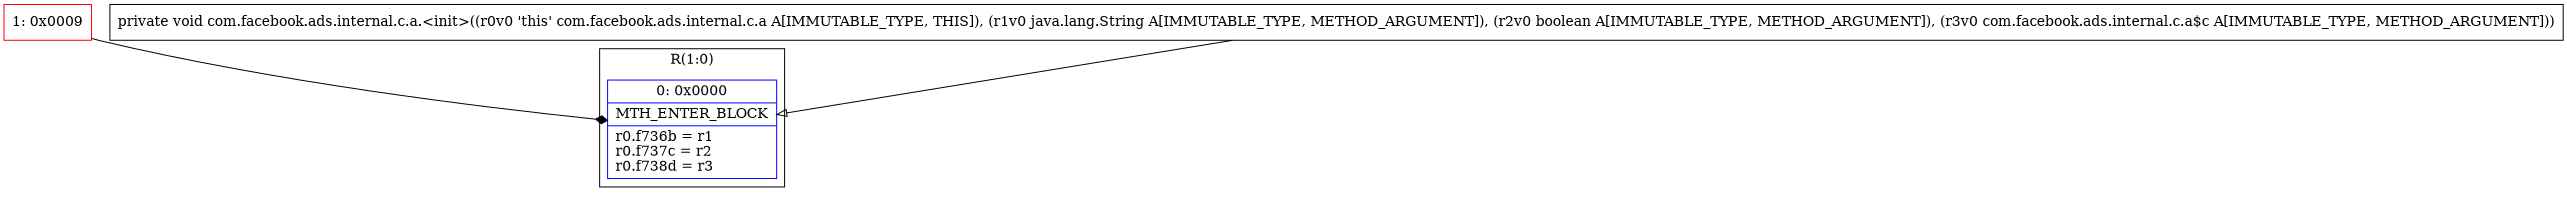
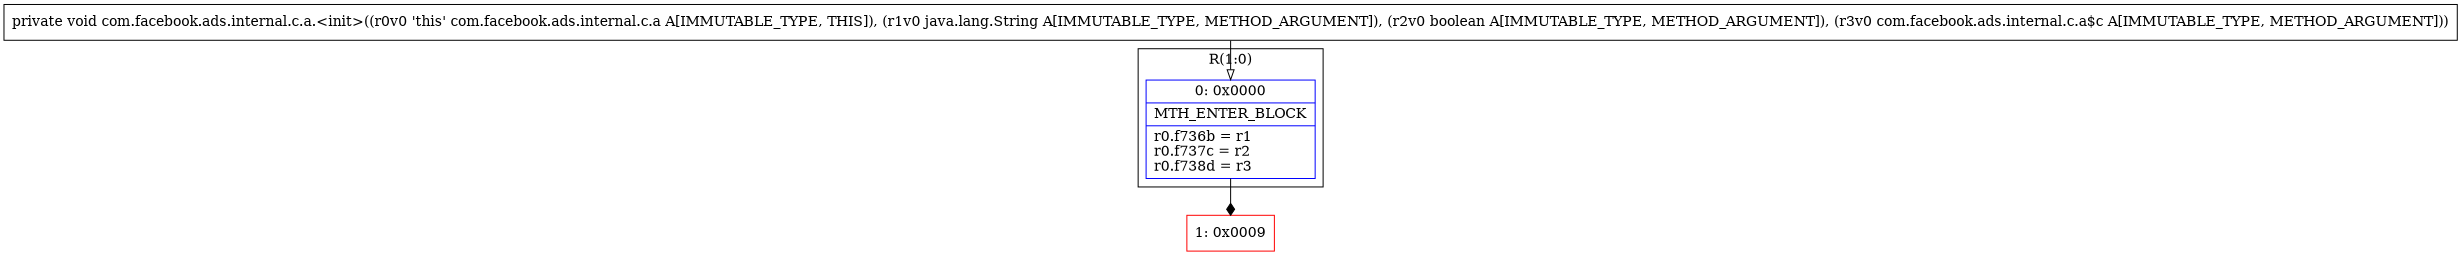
edge "1: 0x0009" -> "0: 0x0000": reversed
